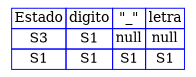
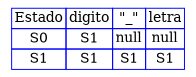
node "Estado": text "S3" -> "S0"
